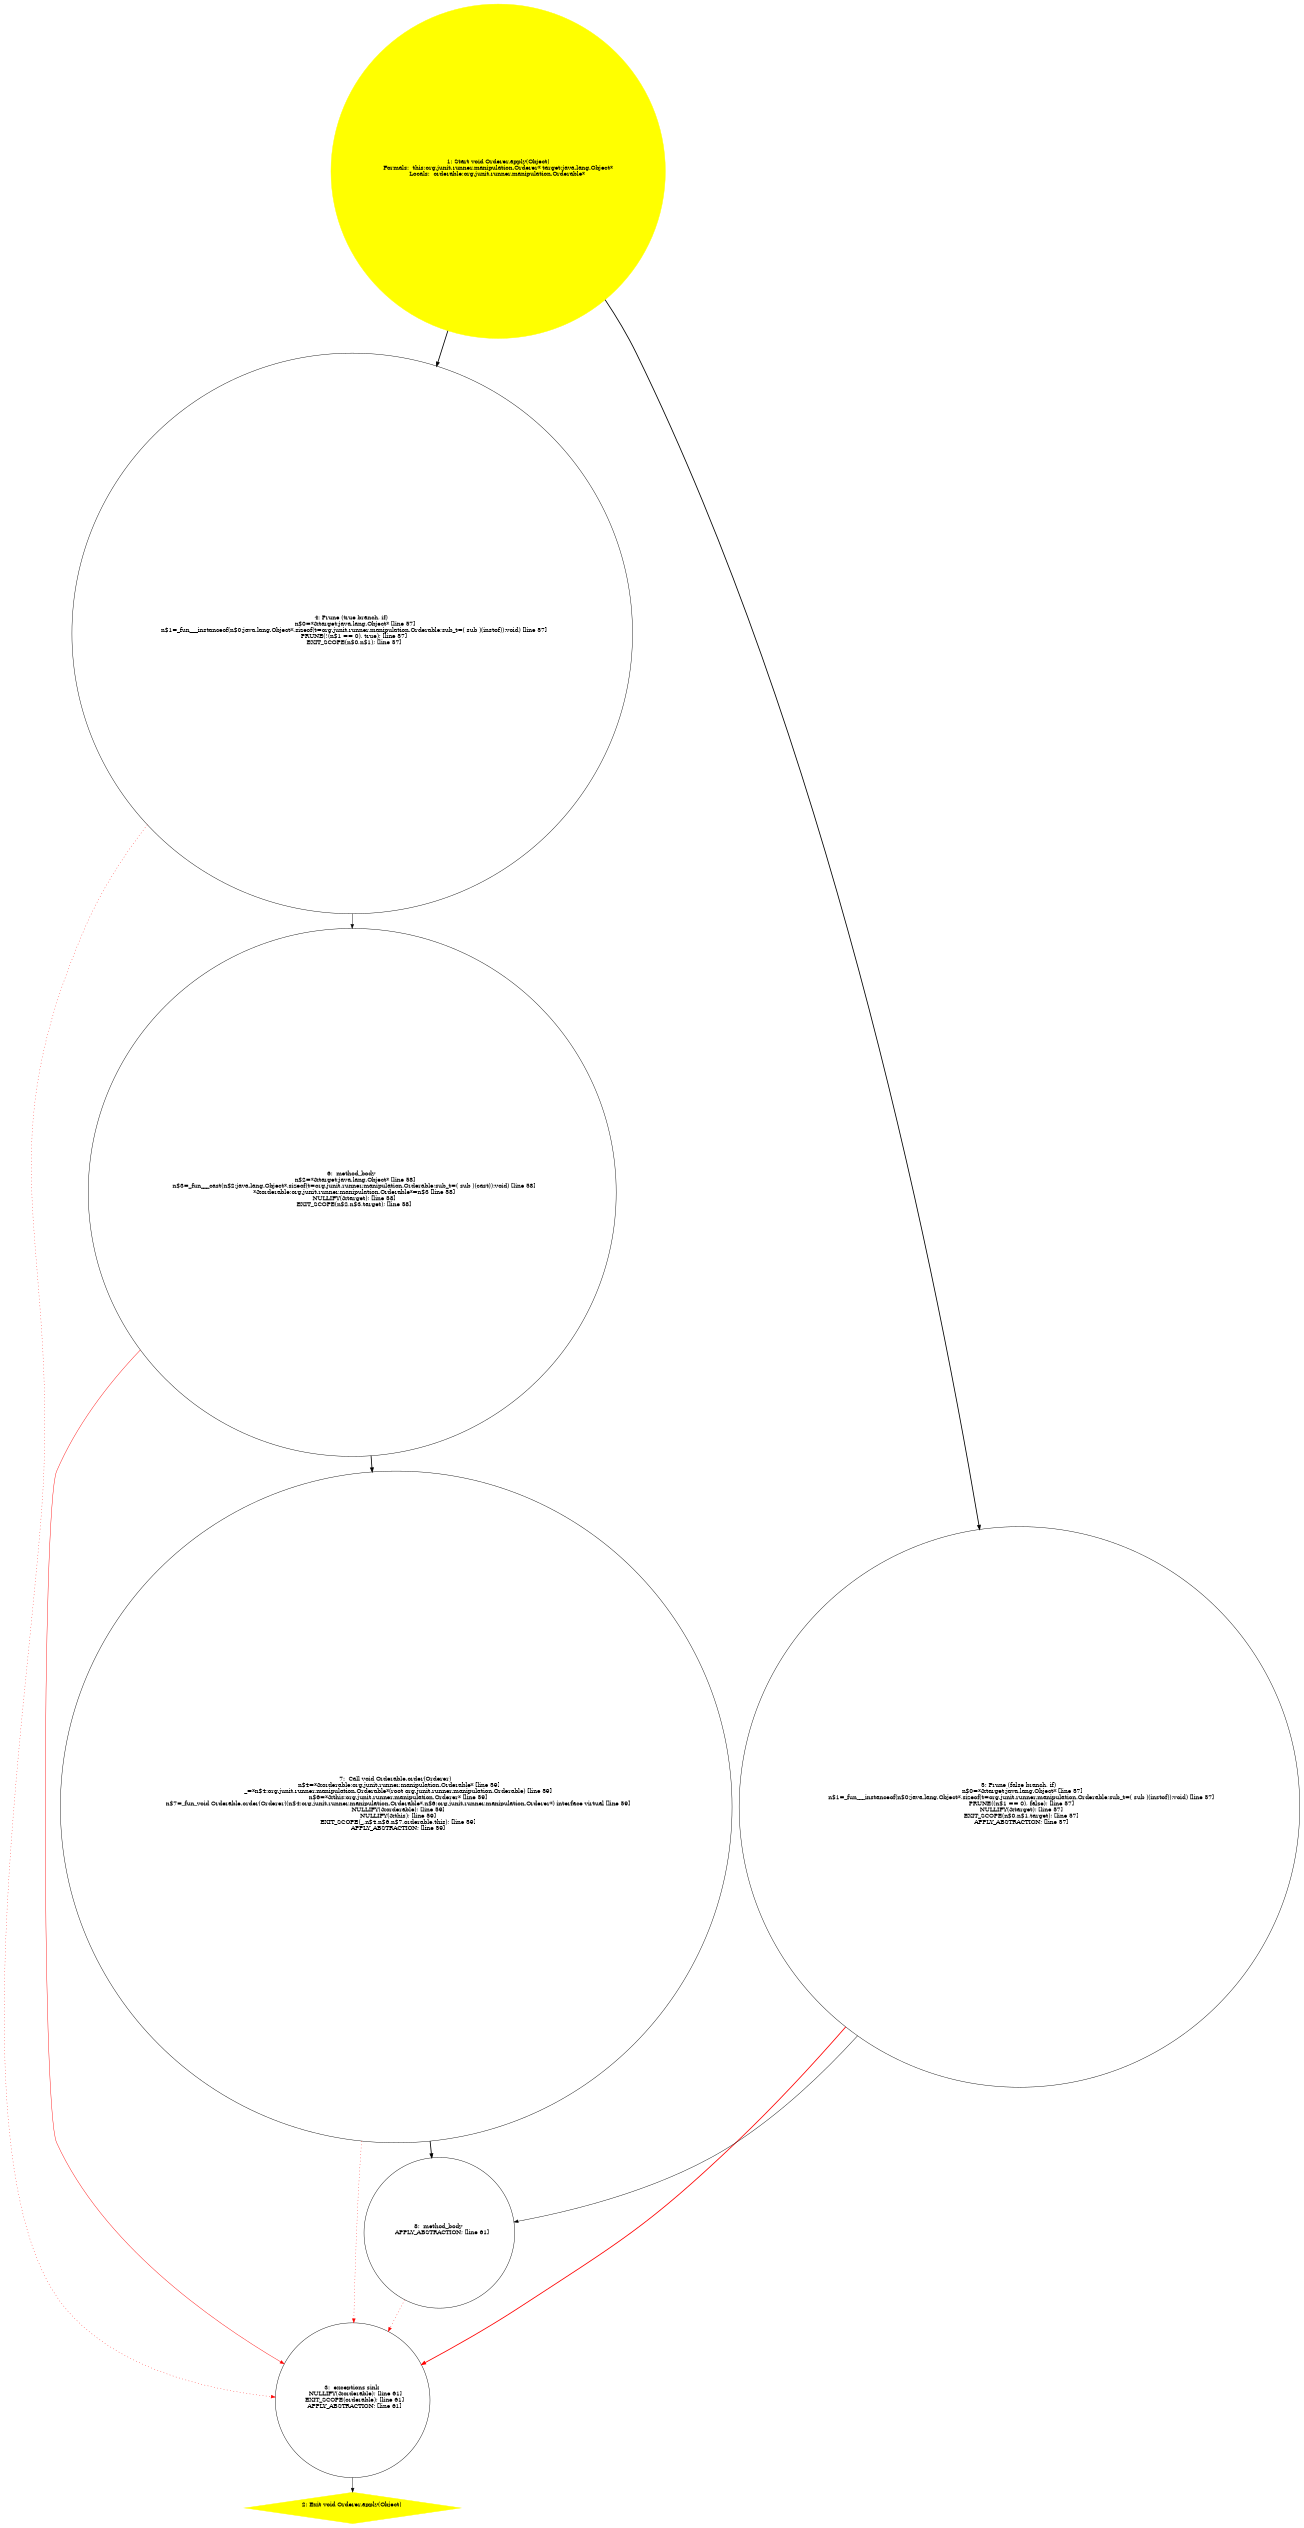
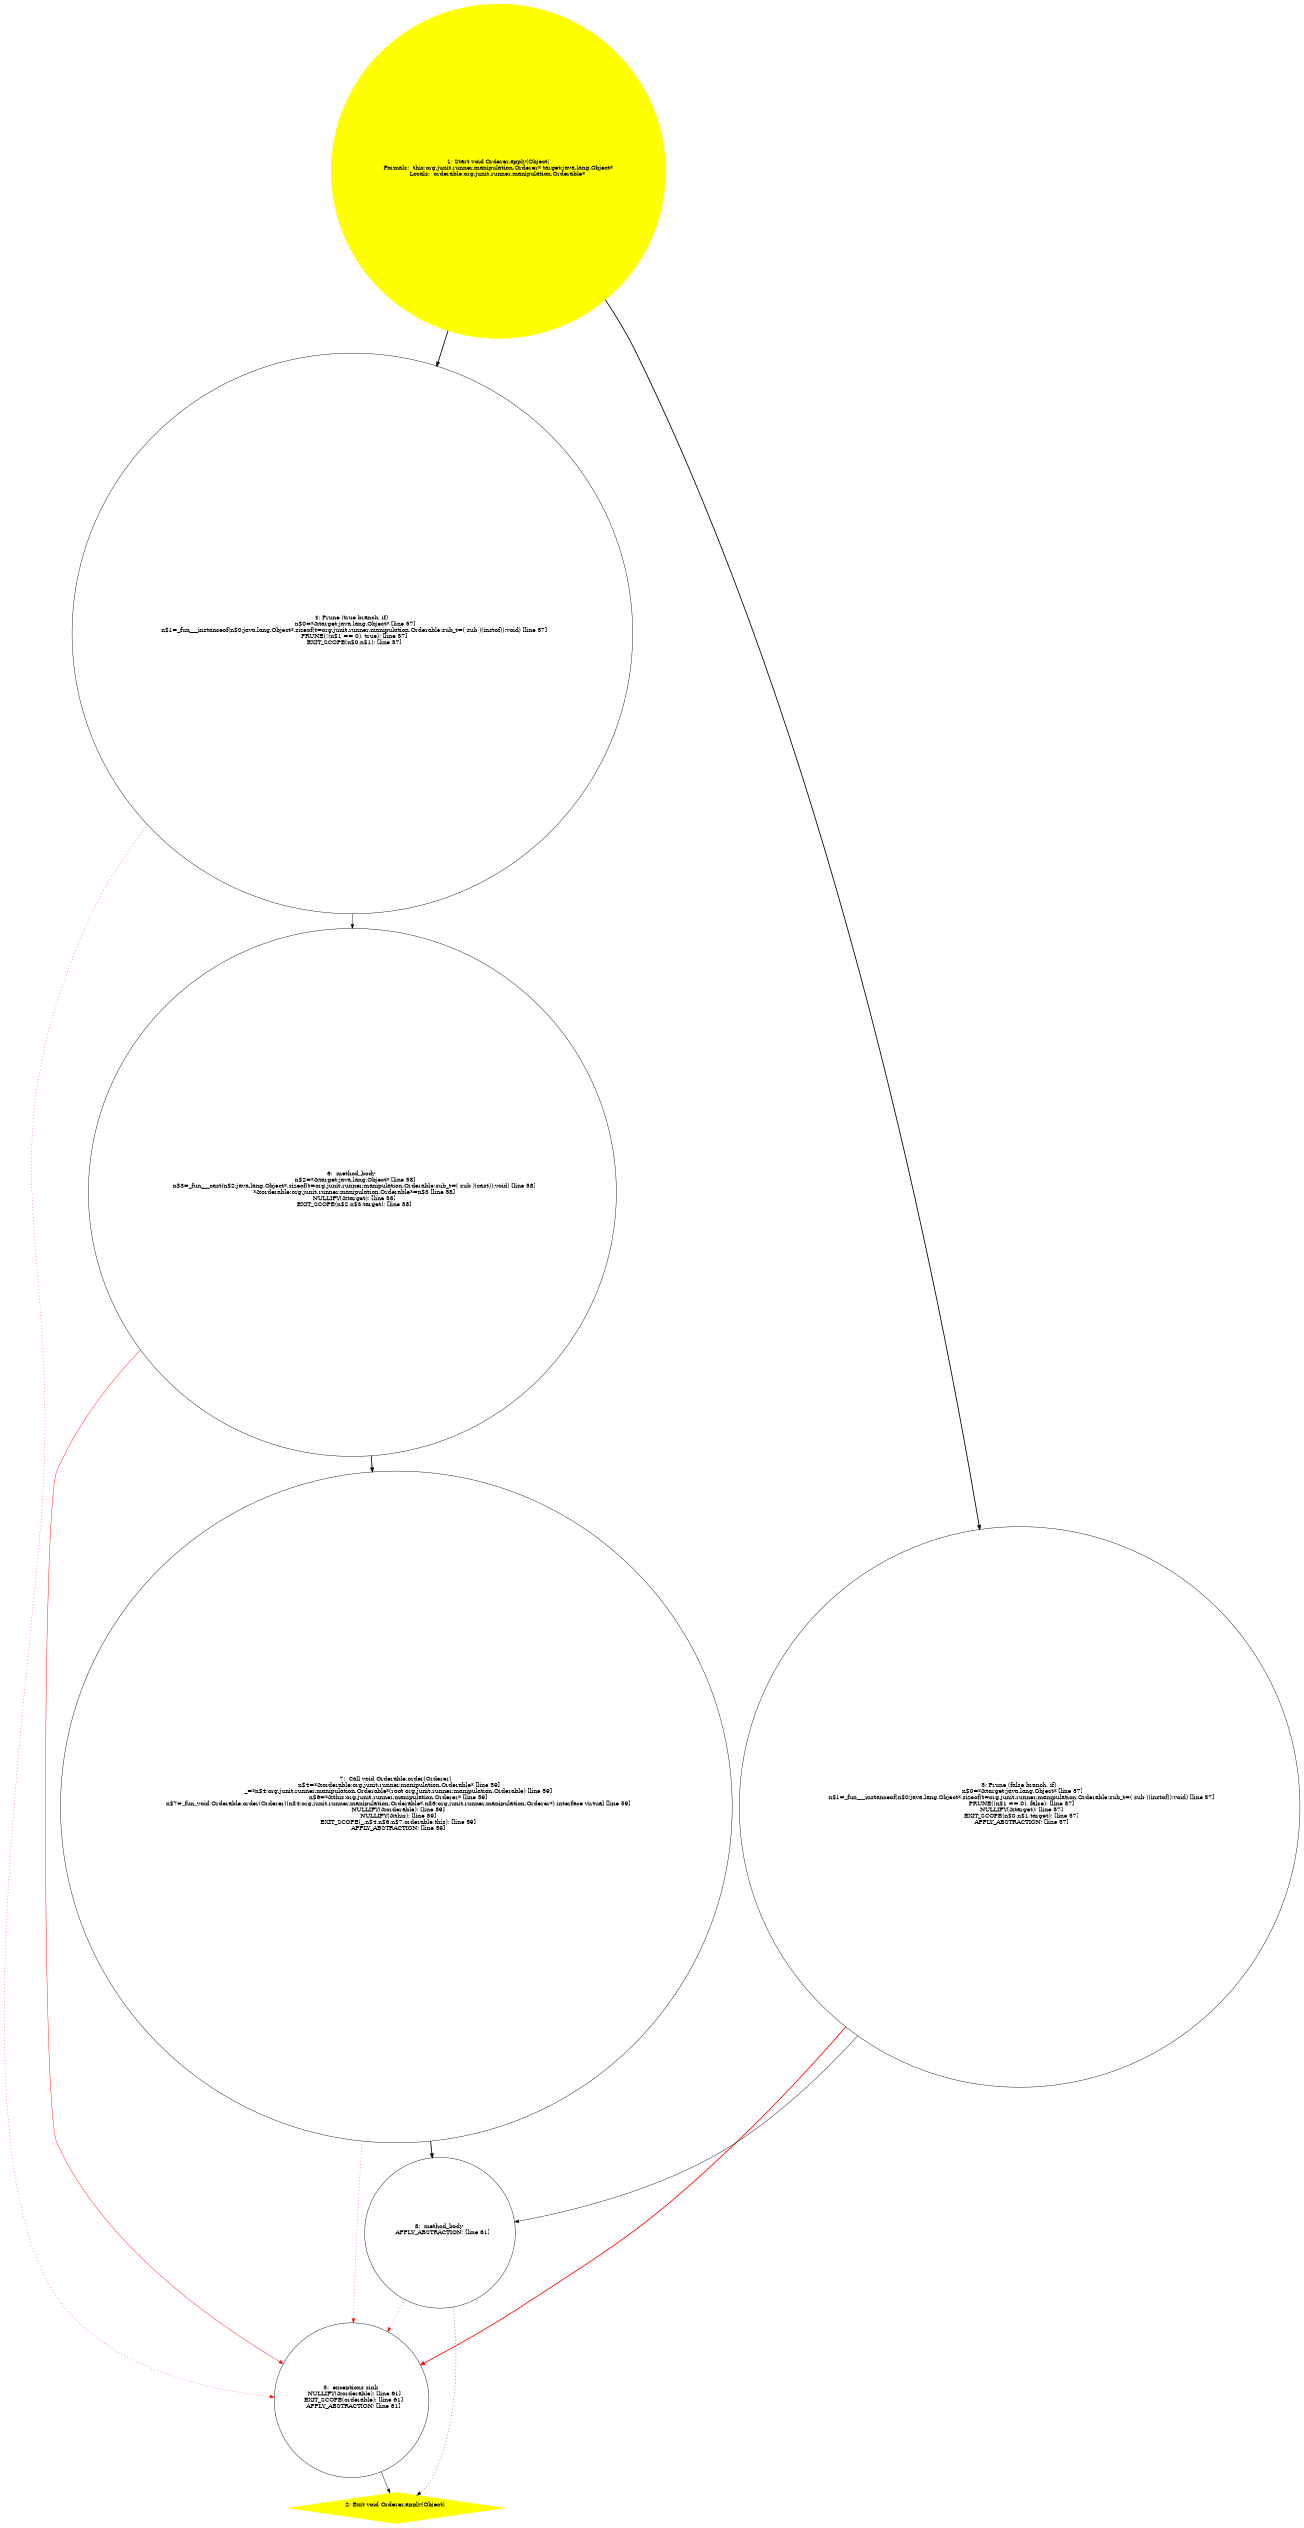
edge "8:  method_body APPLY_ABSTRACTION; [line 61]" -> "2: Exit void Orderer.apply(Object)": added
